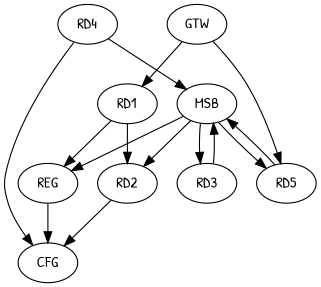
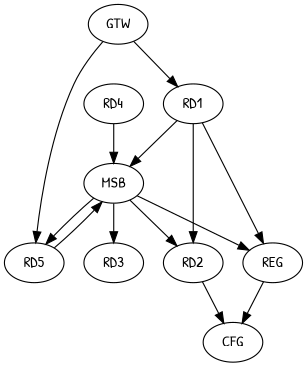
edge "RD4" -> "CFG": removed
edge "RD3" -> "MSB": now "RD1" -> "MSB"
